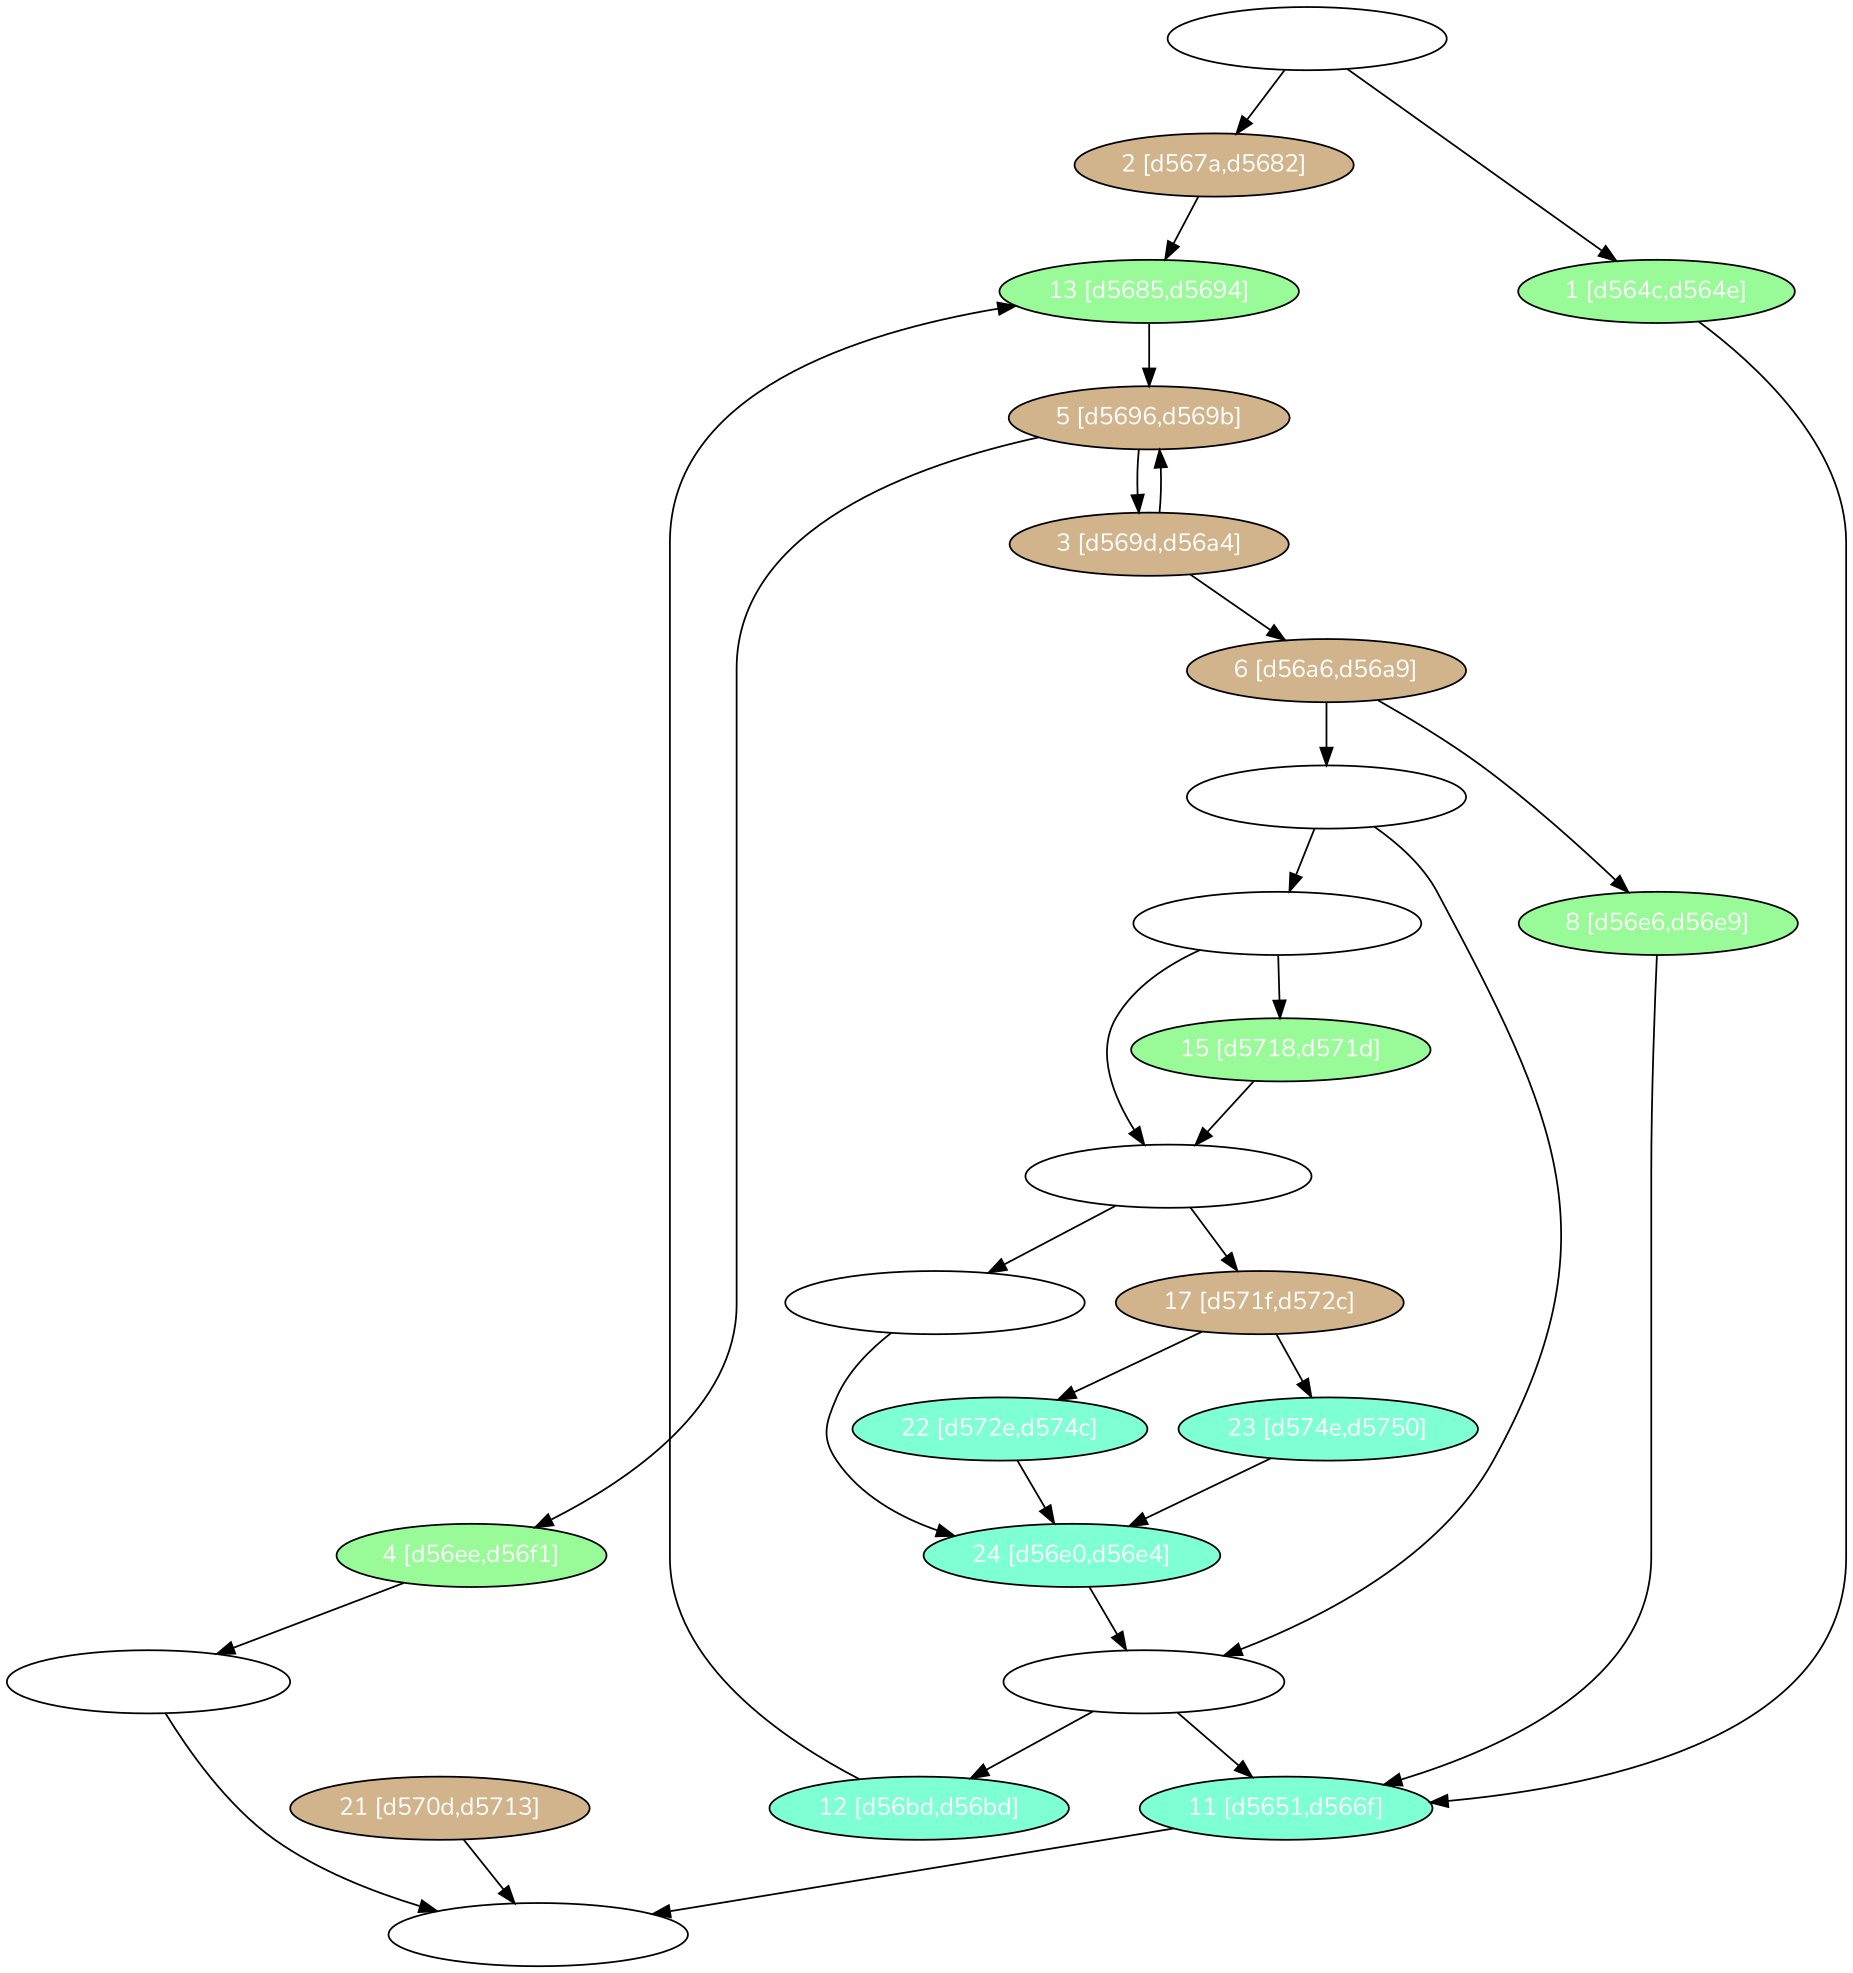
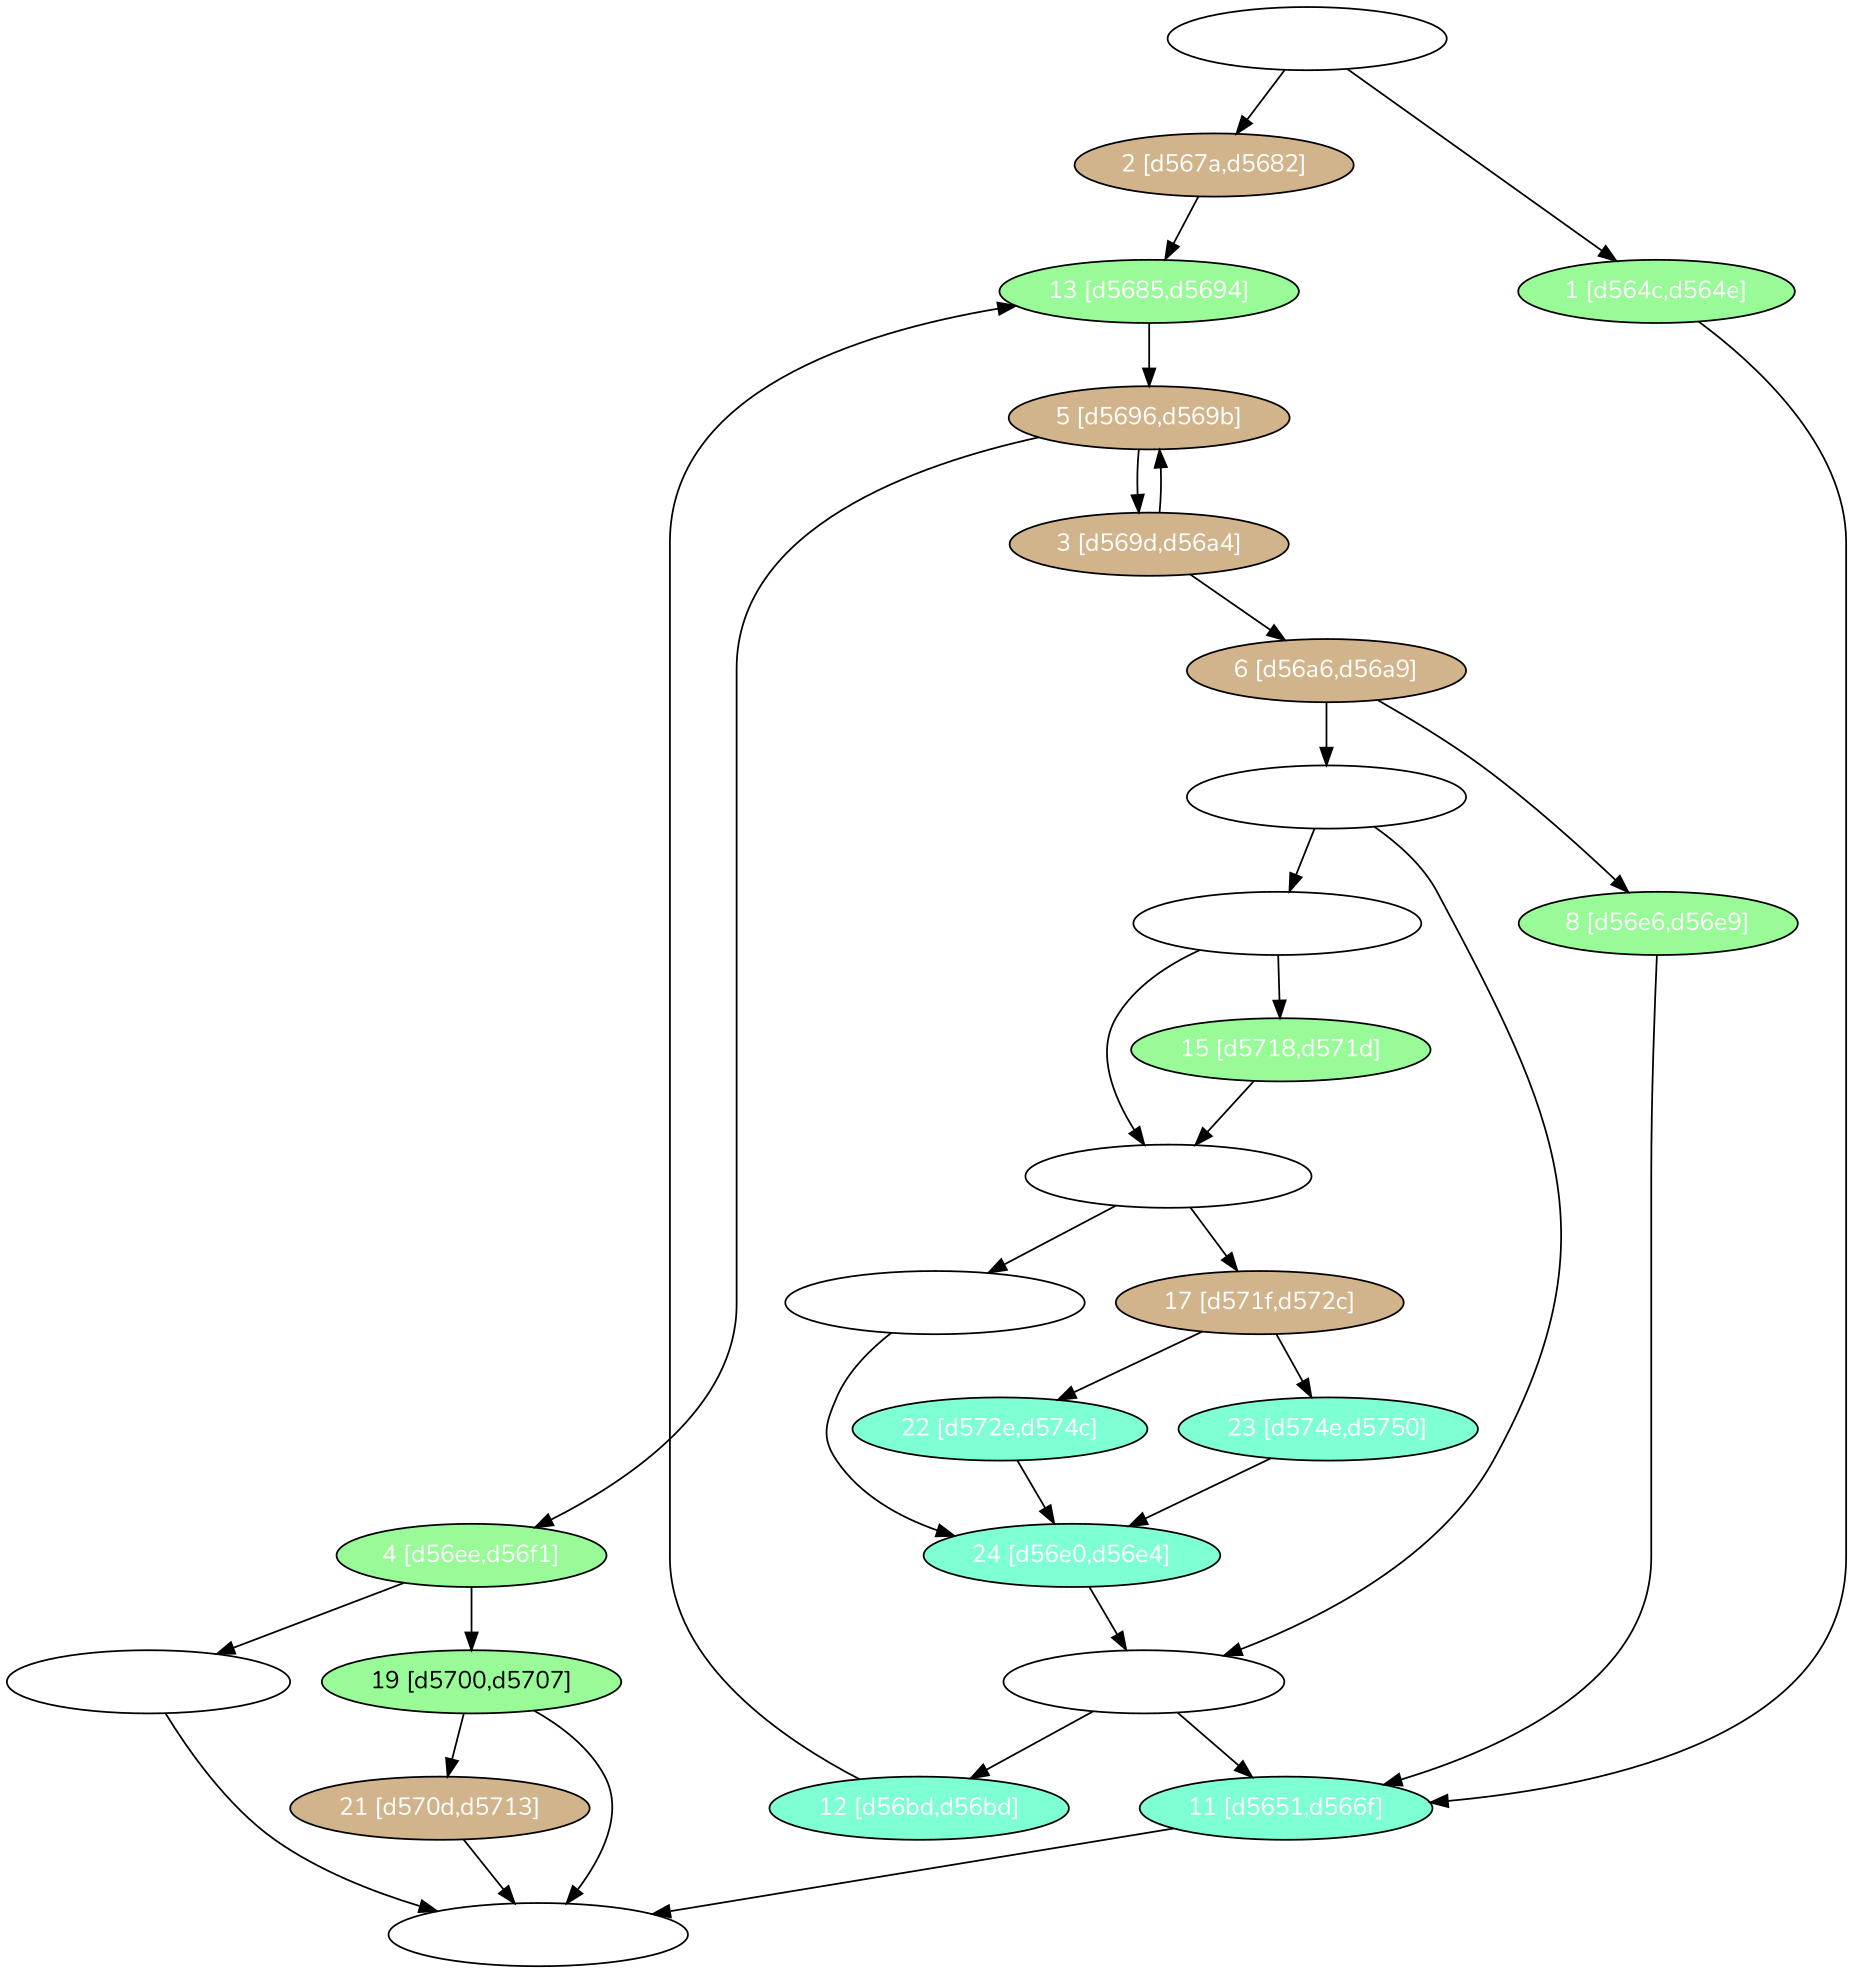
node "19 [d5700,d5707]": added
